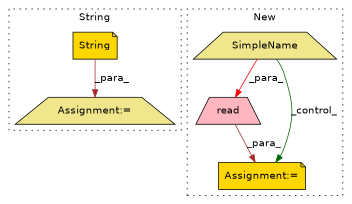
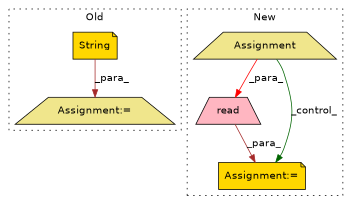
cluster "String": label "String" -> "Old"
node "SimpleName": label "SimpleName" -> "Assignment"
